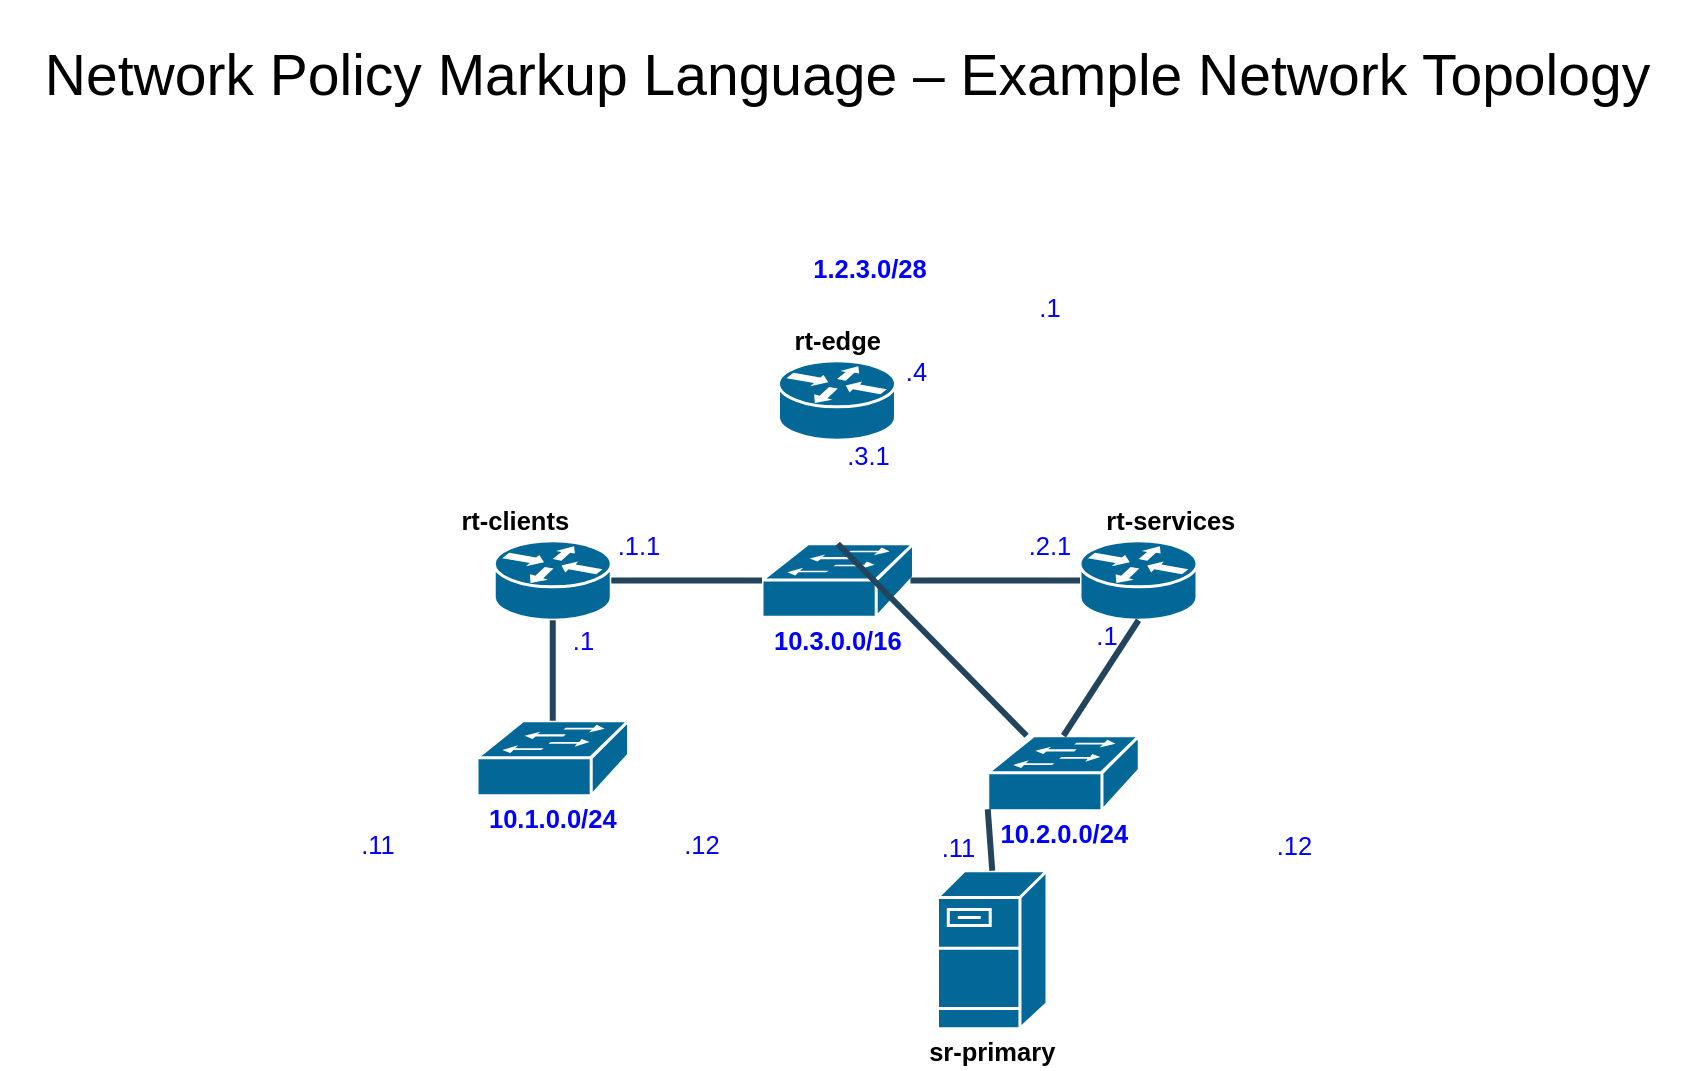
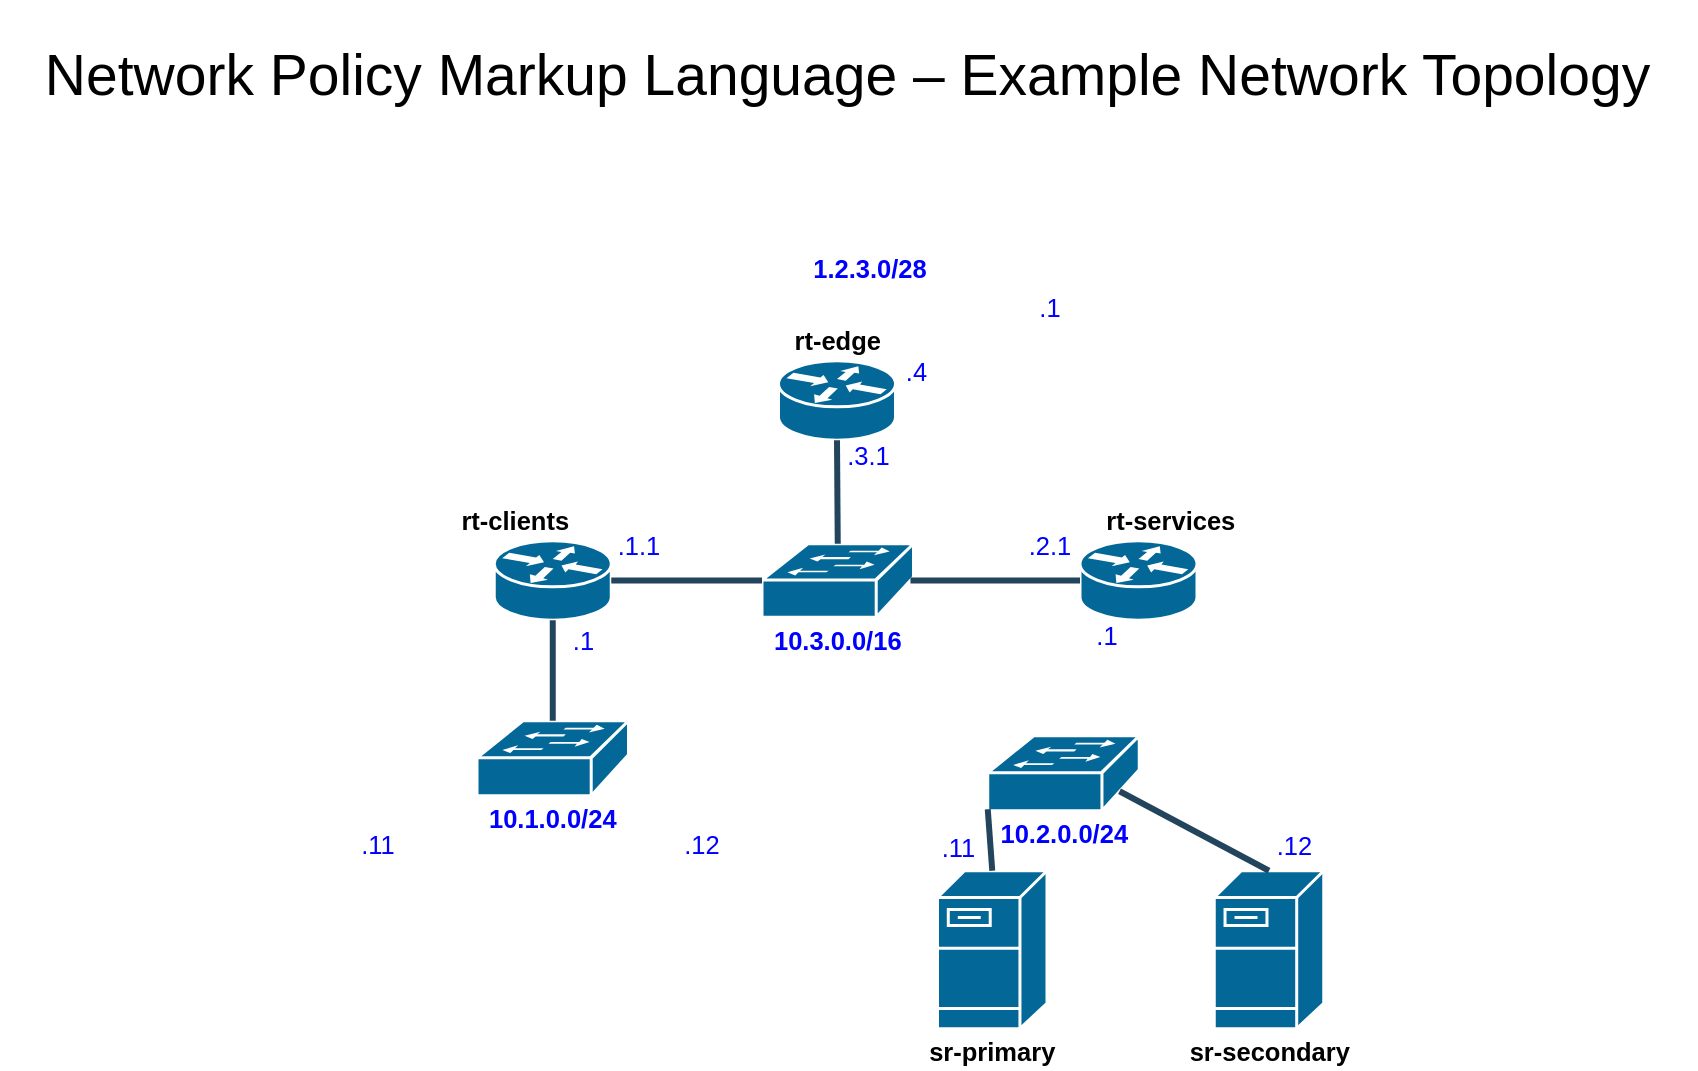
edge "10.3.0.0/16" -- "10.2.0.0/24": now "10.3.0.0/16" -- "rt-edge"
edge "rt-services" -- "10.2.0.0/24": removed
edge "10.2.0.0/24" -- "sr-secondary": added
node "sr-secondary": added
